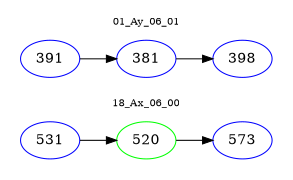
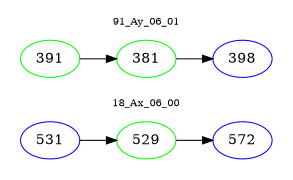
cluster "01_Ay_06_01": label "01_Ay_06_01" -> "91_Ay_06_01"
node "391": color blue -> green
node "381": color blue -> green
node "520": label "520" -> "529"
node "573": label "573" -> "572"
